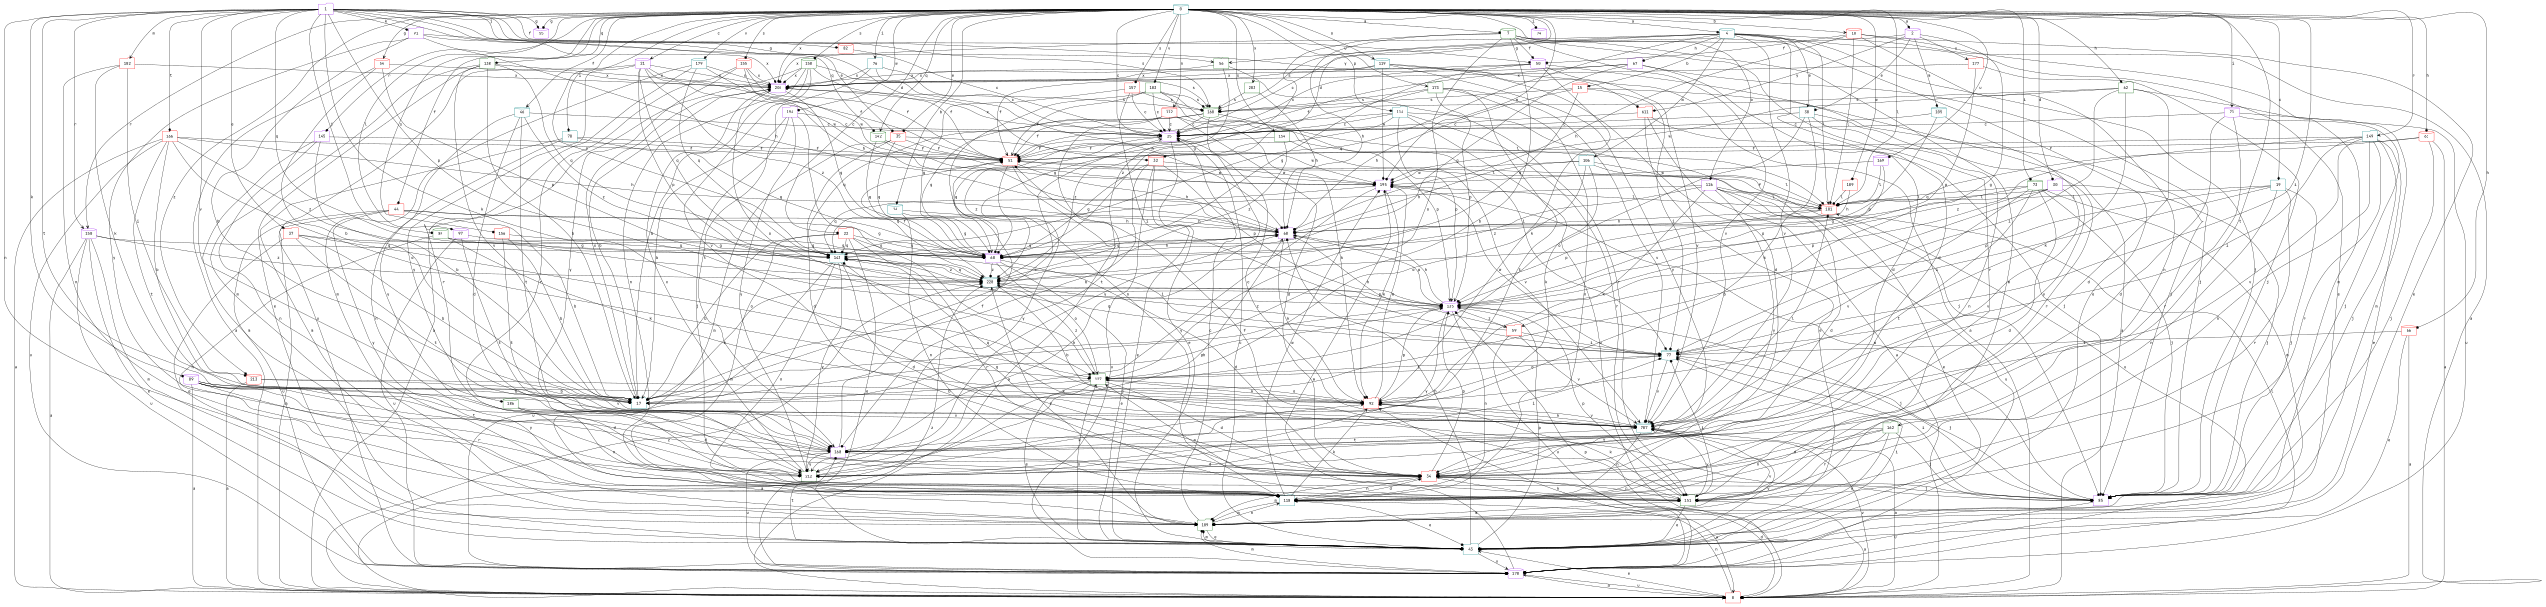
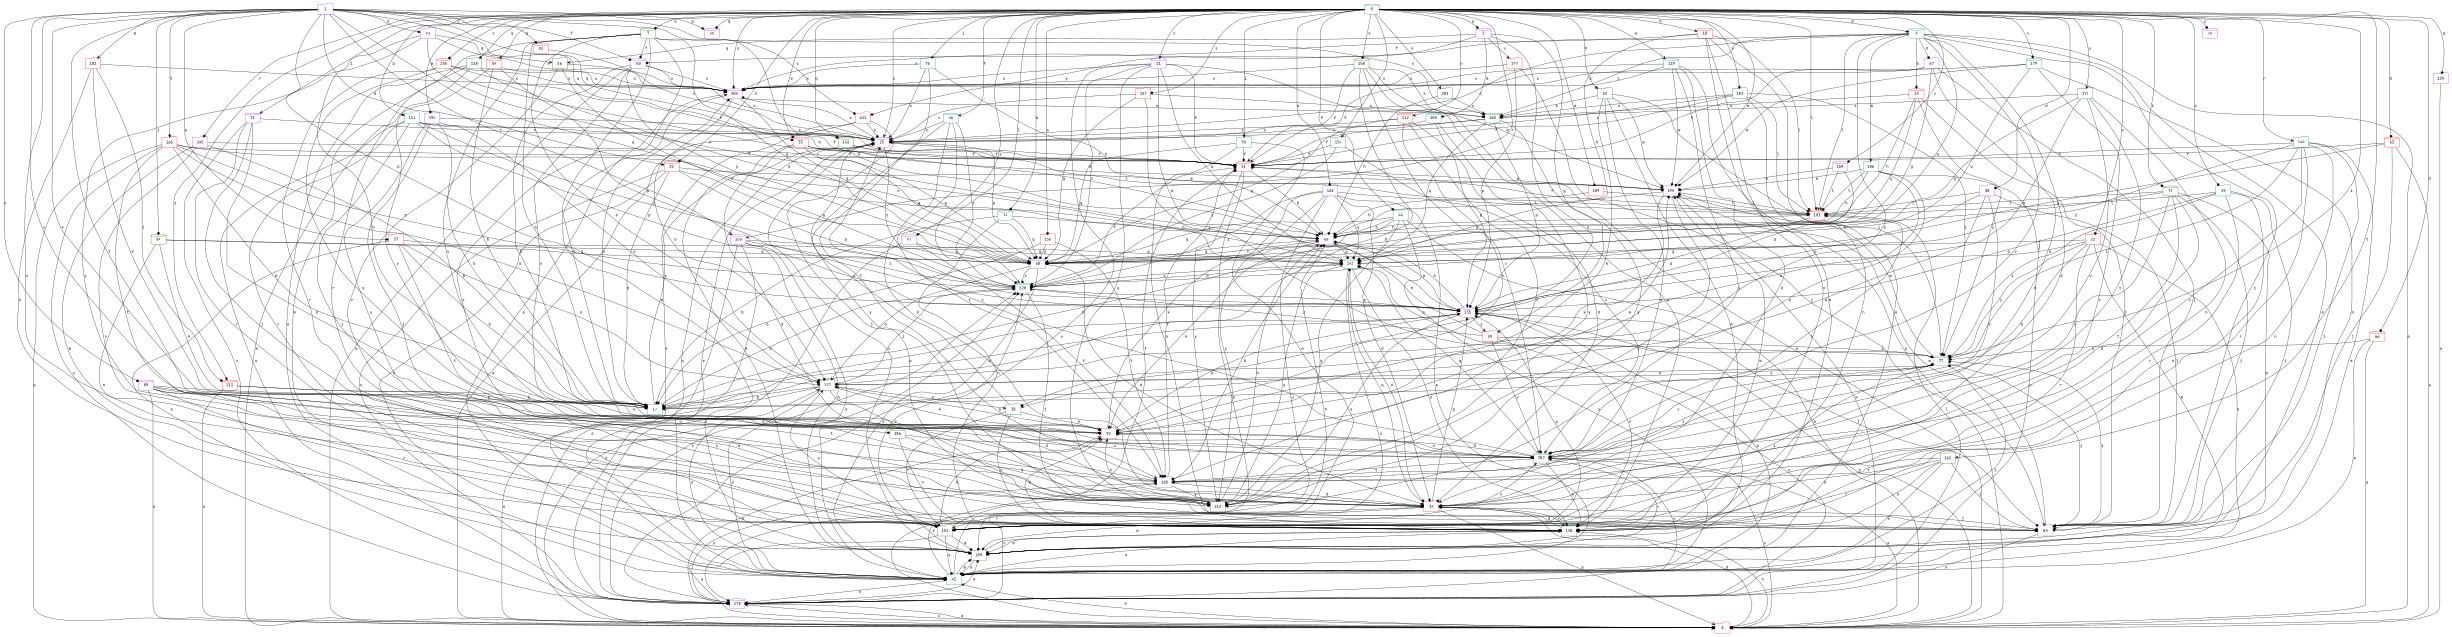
node "139": added
node "44": color red -> teal
edge "138" -> "17": now "14" -> "17"
edge "38" -> "127": reversed
